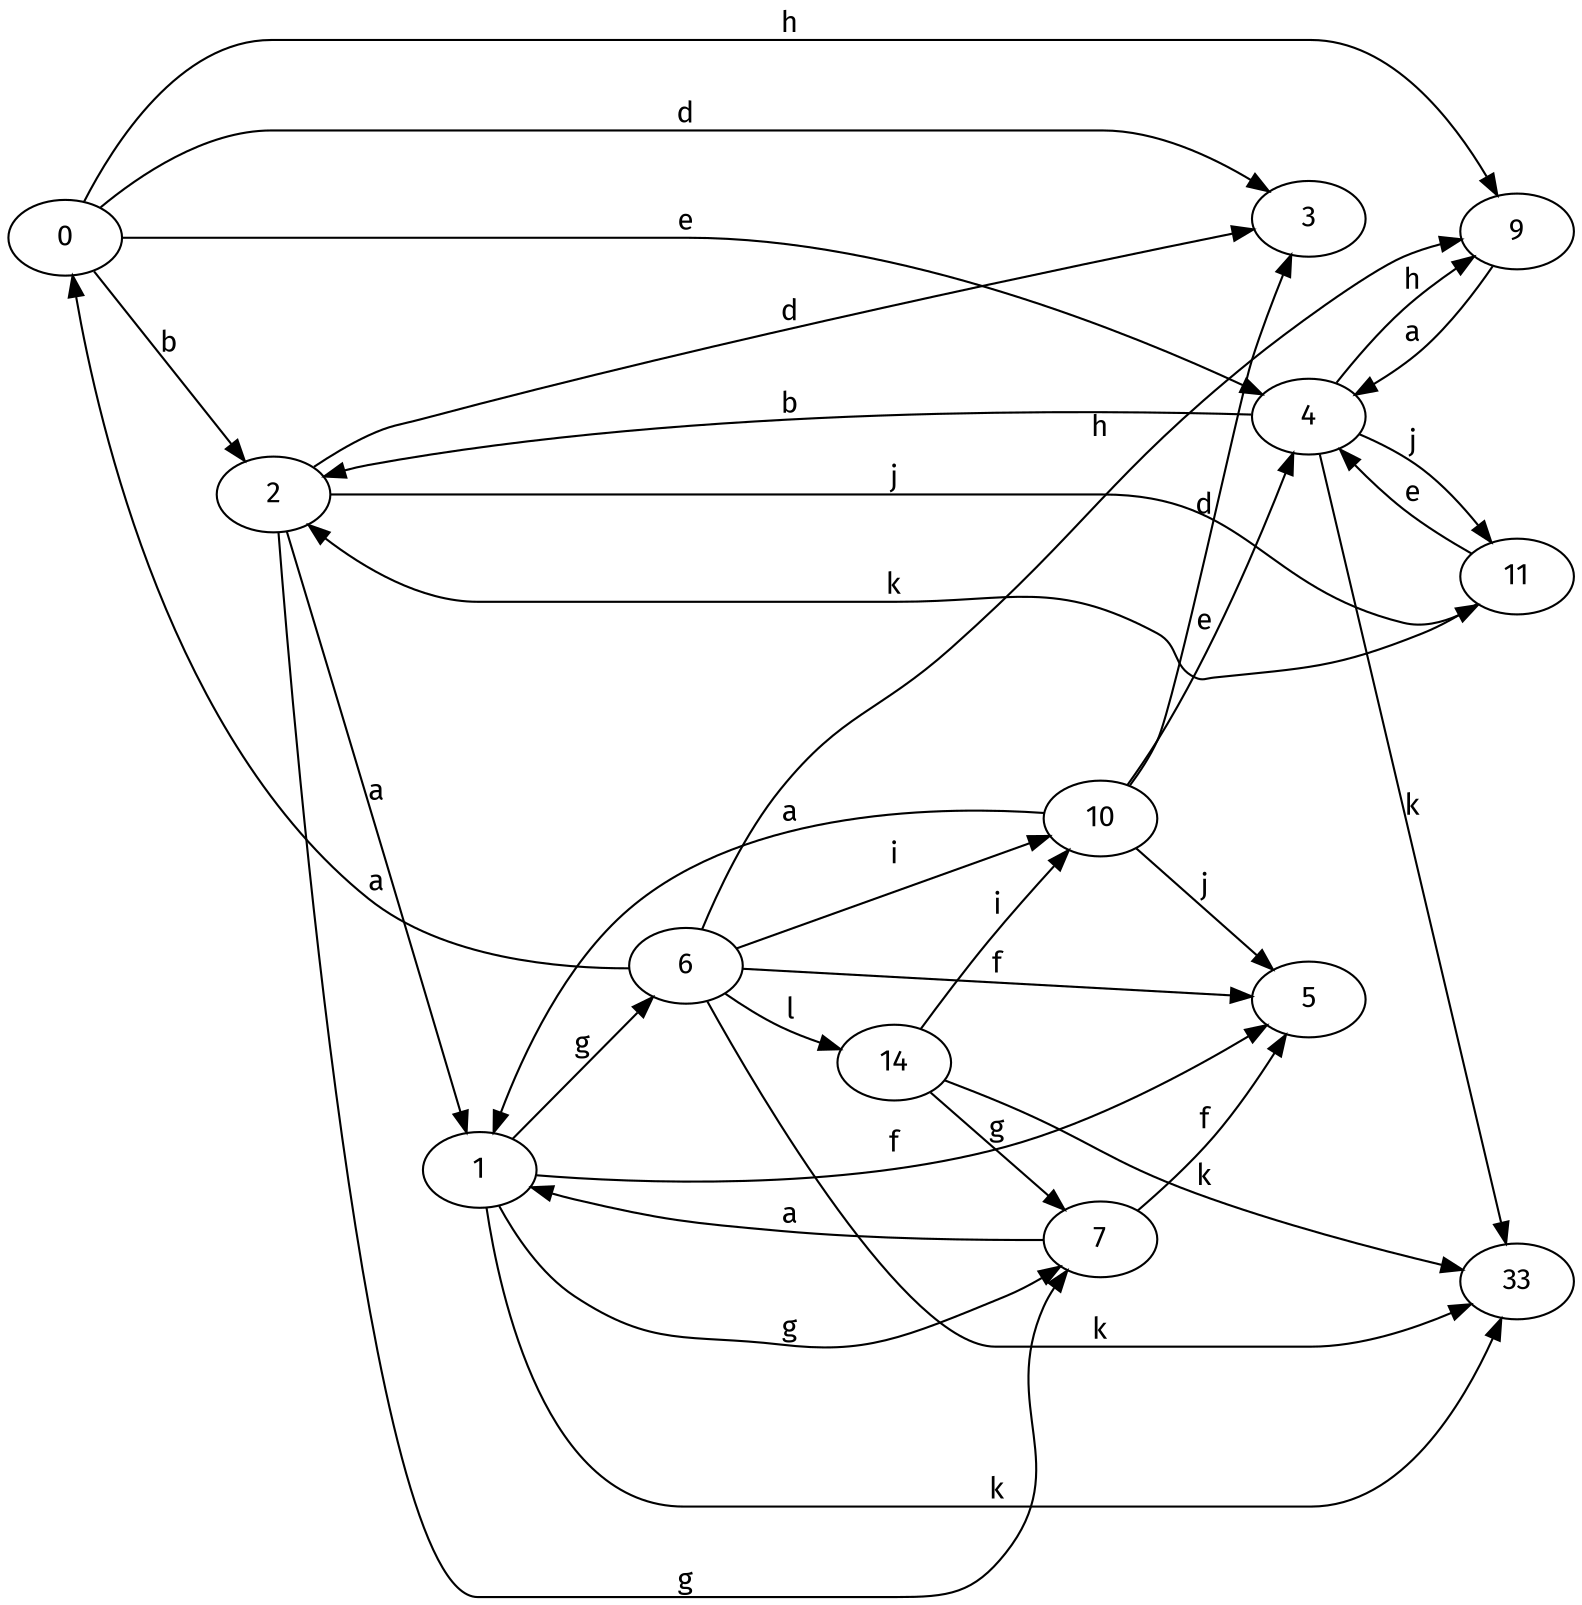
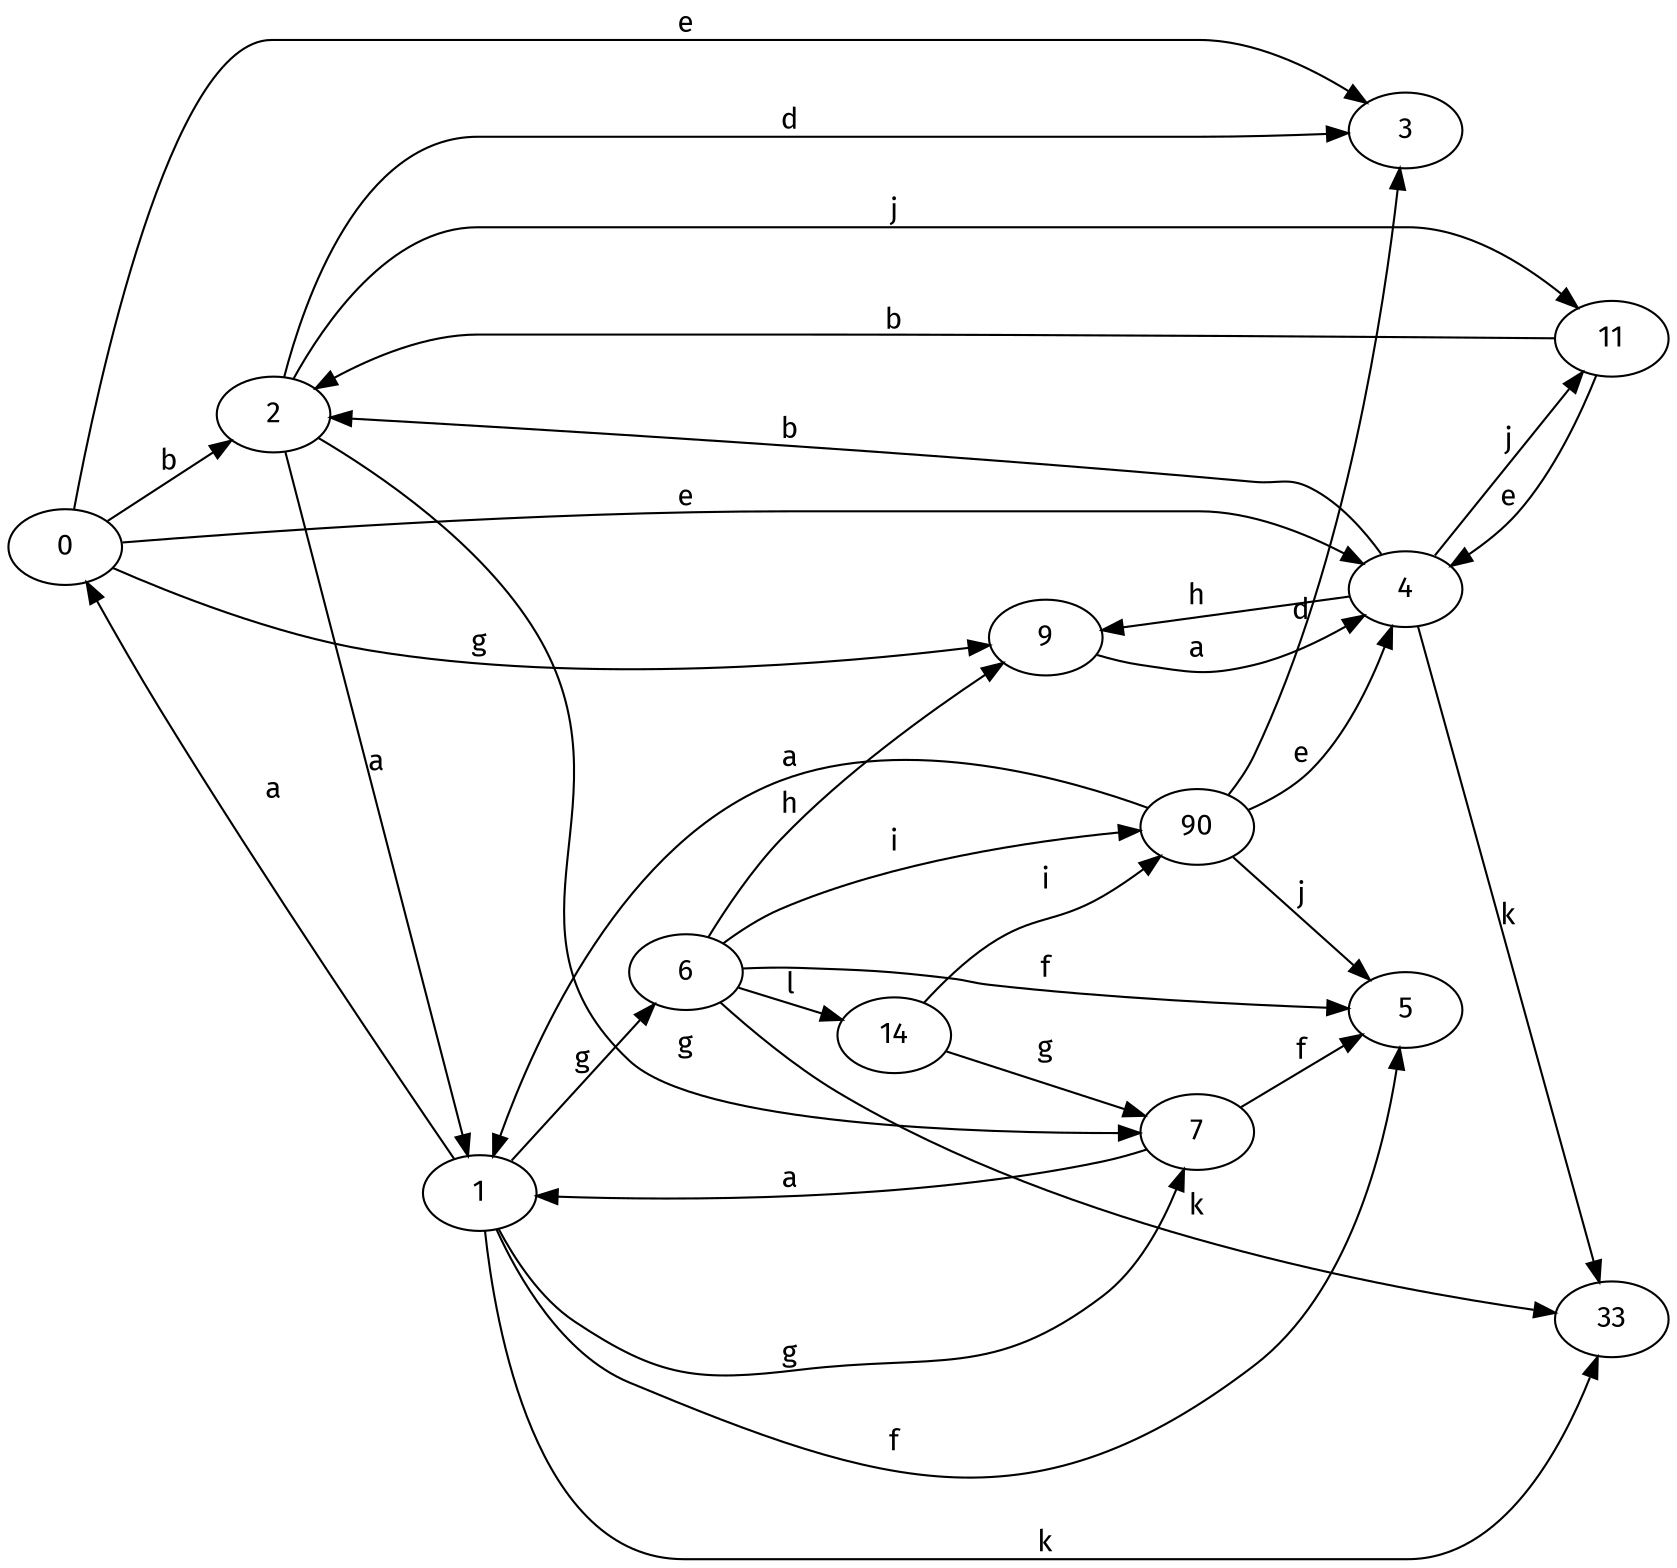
edge "0" -> "9": label "h" -> "g"
edge "0" -> "3": label "d" -> "e"
edge "11" -> "2": label "k" -> "b"
edge "6" -> "0": now "1" -> "0"
node "10": label "10" -> "90"
edge "14" -> "33": removed, label "k"
